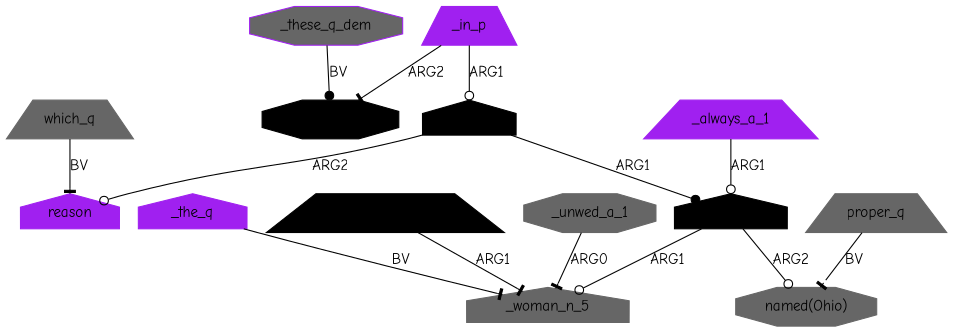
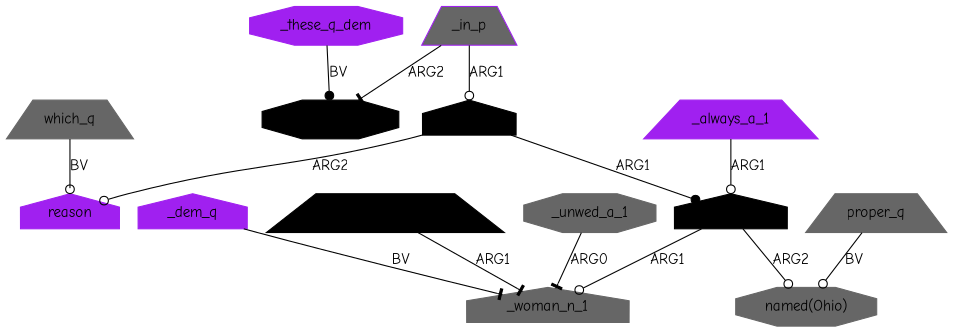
node "_these_q_dem": fillcolor gray40 -> purple
node "_in_p": fillcolor purple -> gray40
edge "which_q" -> "reason": arrowhead tee -> odot
node "_the_q": label "_the_q" -> "_dem_q"
edge "proper_q" -> "named(Ohio)": arrowhead tee -> odot
node "_woman_n_5": label "_woman_n_5" -> "_woman_n_1"
